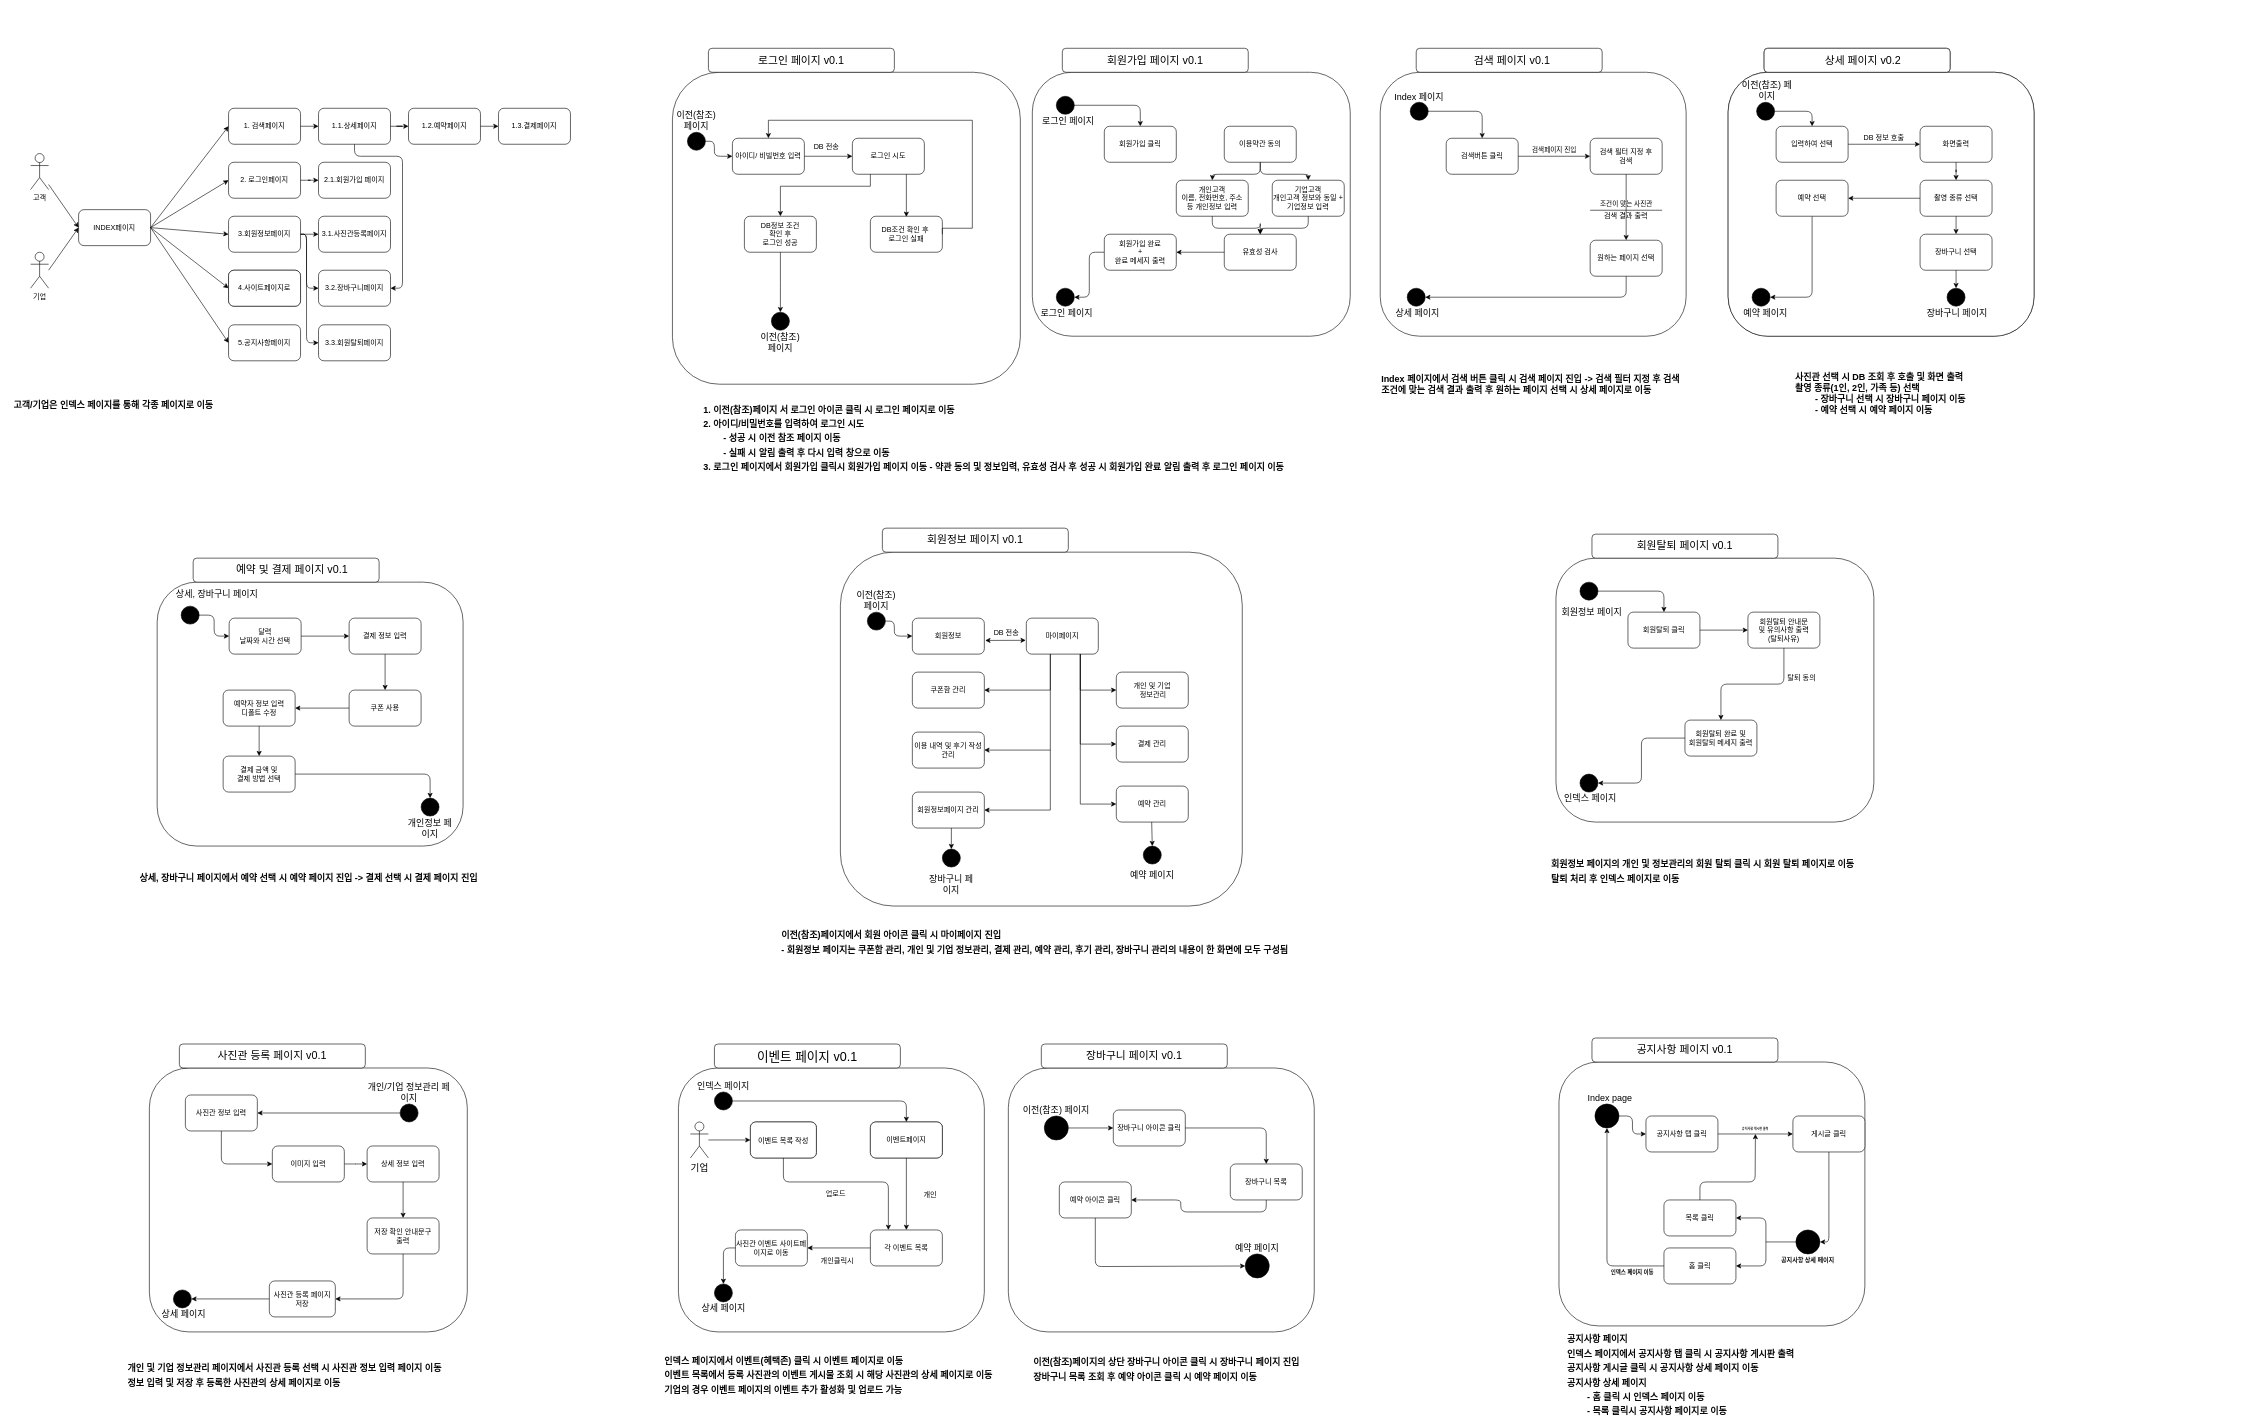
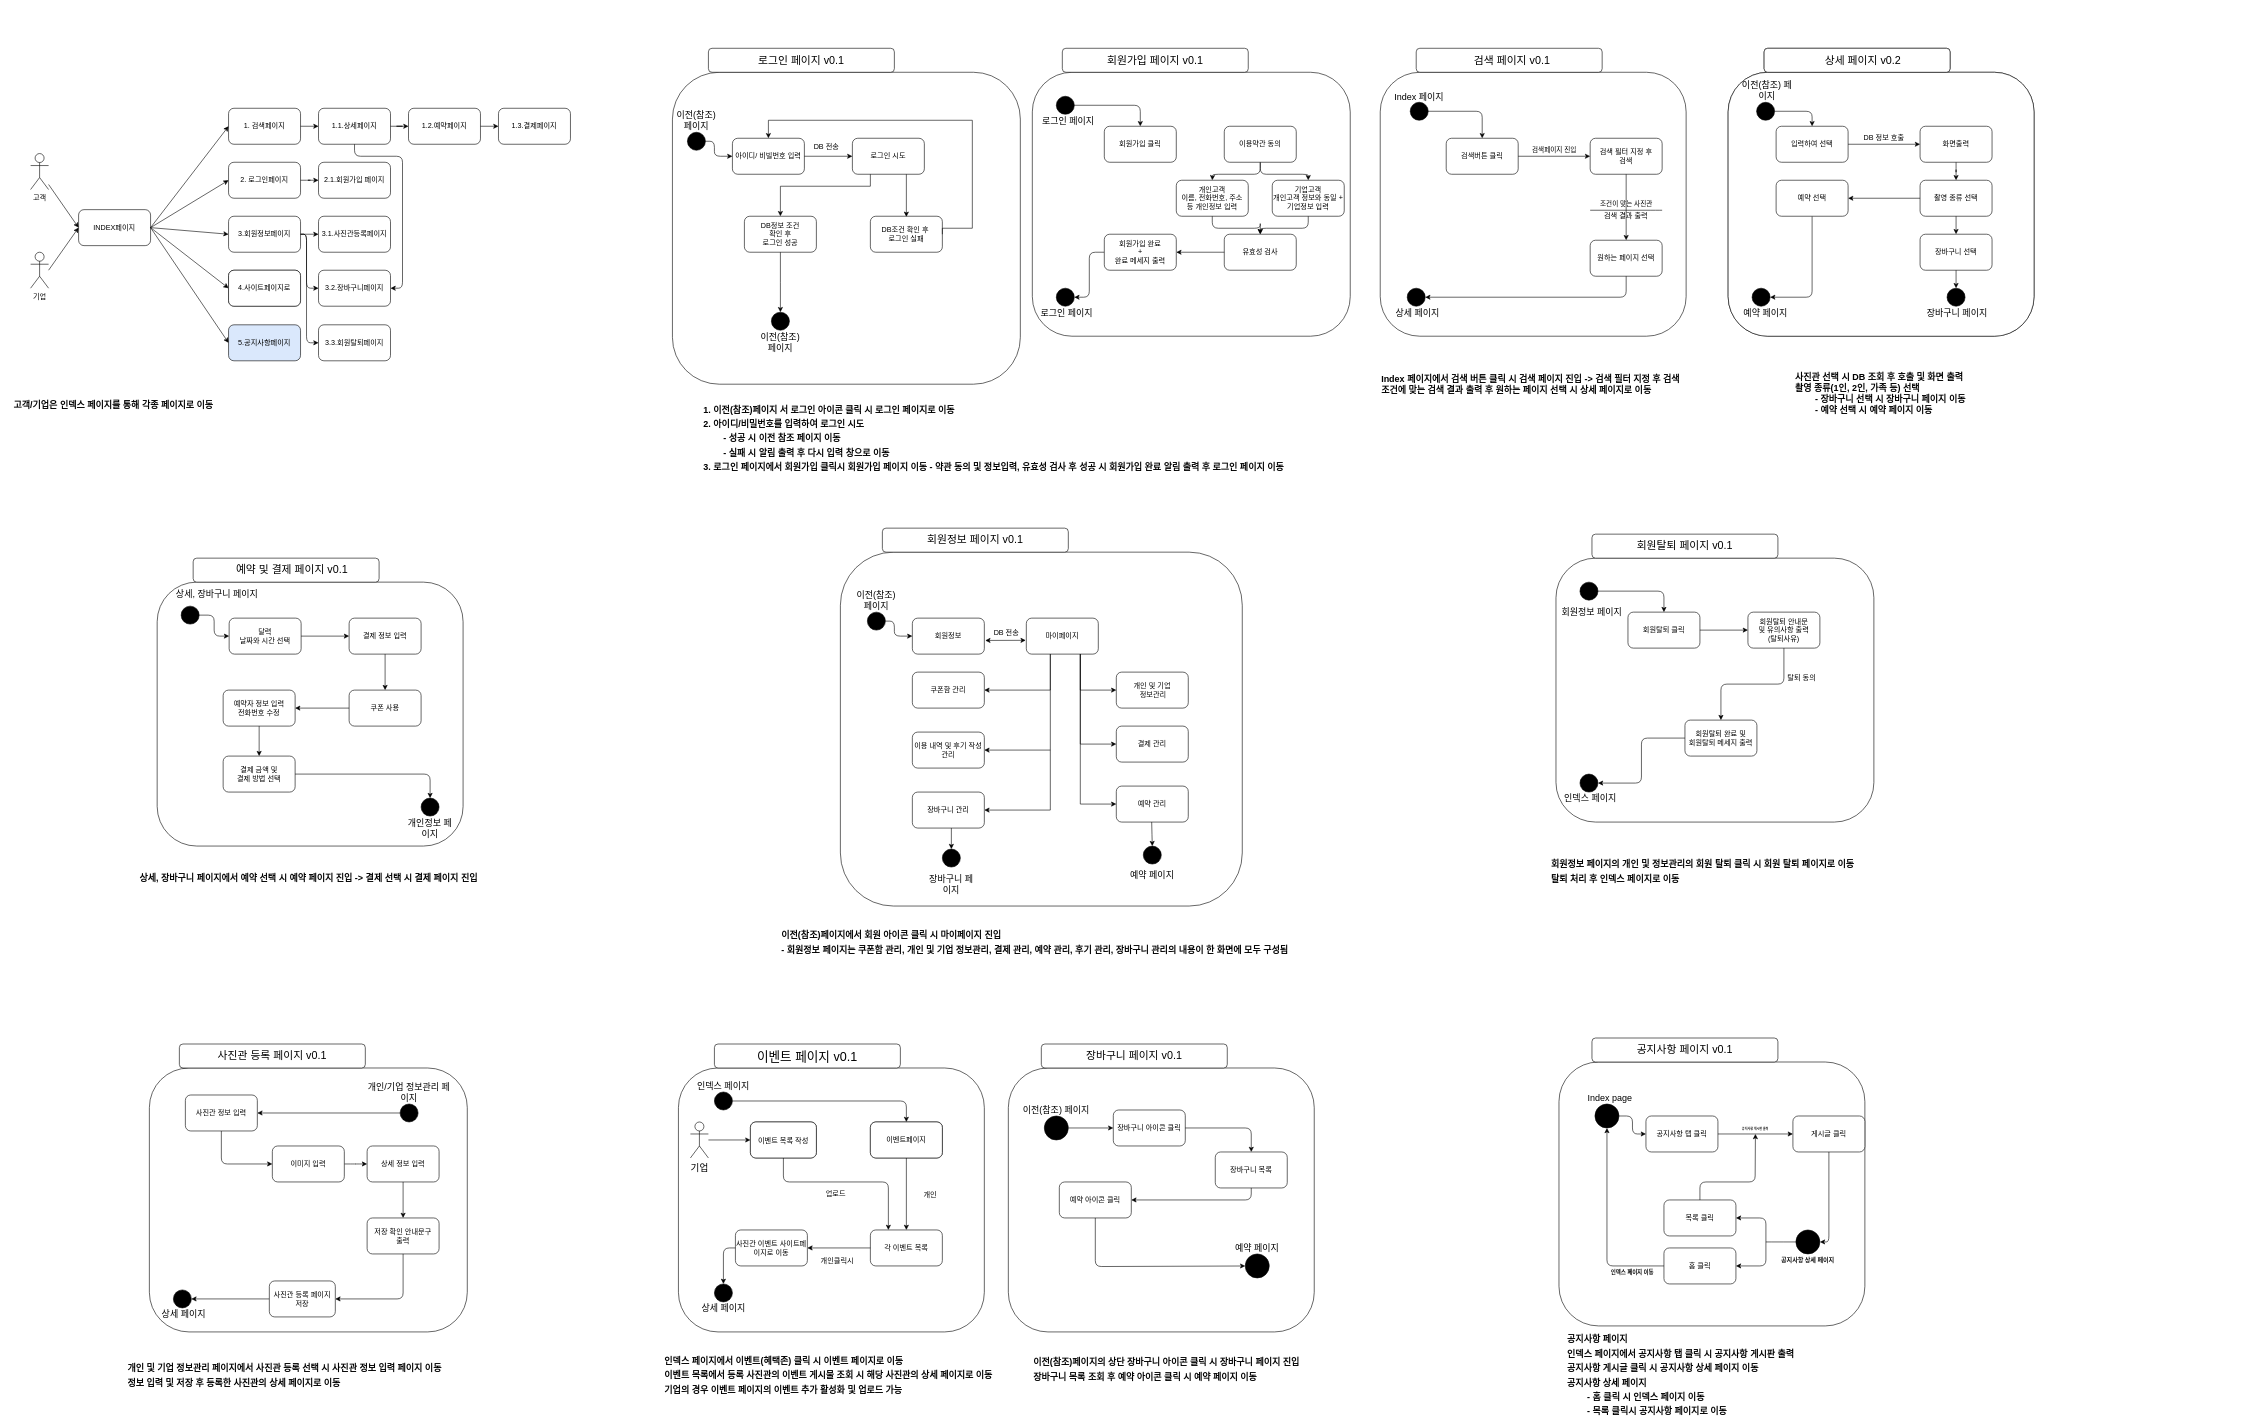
node "5.공지사항페이지": fillcolor #ffffff -> #dae8fc
node "예약자 정보 입력 디폴트 수정": label "예약자 정보 입력 디폴트 수정" -> "예약자 정보 입력 전화번호 수정"
node "회원정보페이지 관리": label "회원정보페이지 관리" -> "장바구니 관리"
node "장바구니 목록": moved (1266, 1182) -> (1251, 1170)
